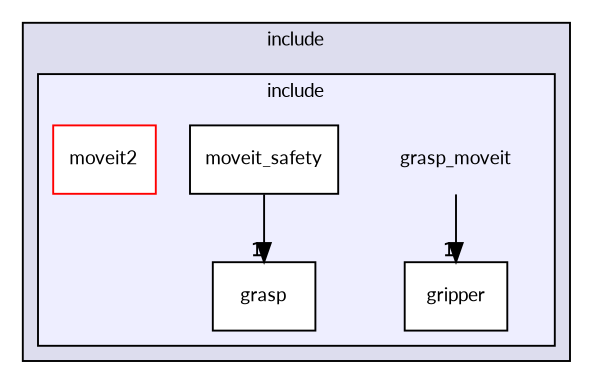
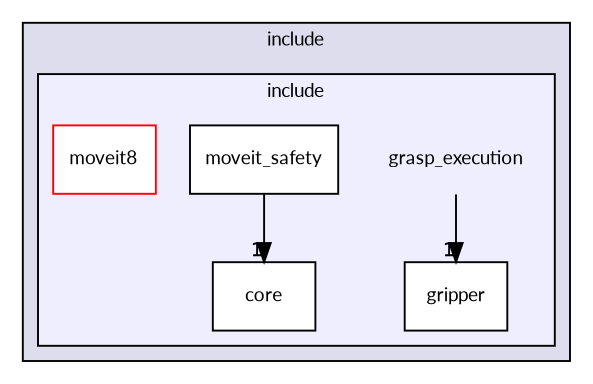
node "moveit2": label "moveit2" -> "moveit8"
node "grasp_moveit": label "grasp_moveit" -> "grasp_execution"
node "grasp": label "grasp" -> "core"
